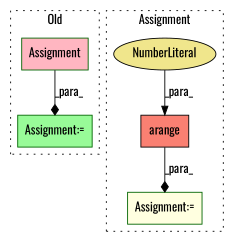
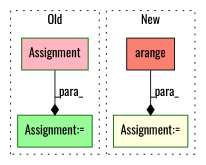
cluster "Assignment": label "Assignment" -> "New"
node "NumberLiteral": removed
